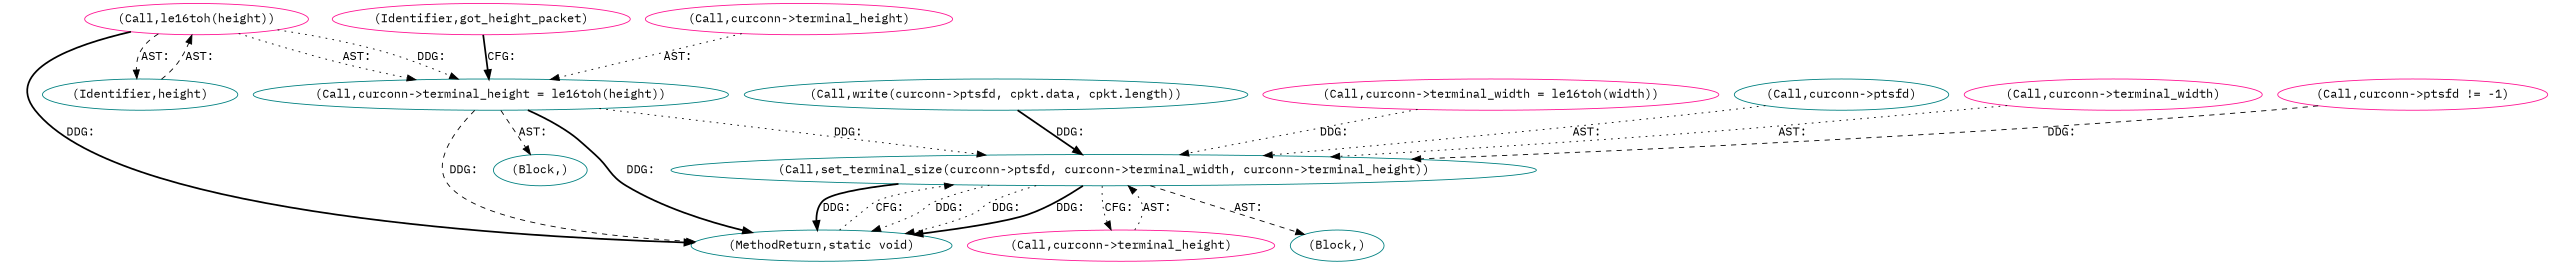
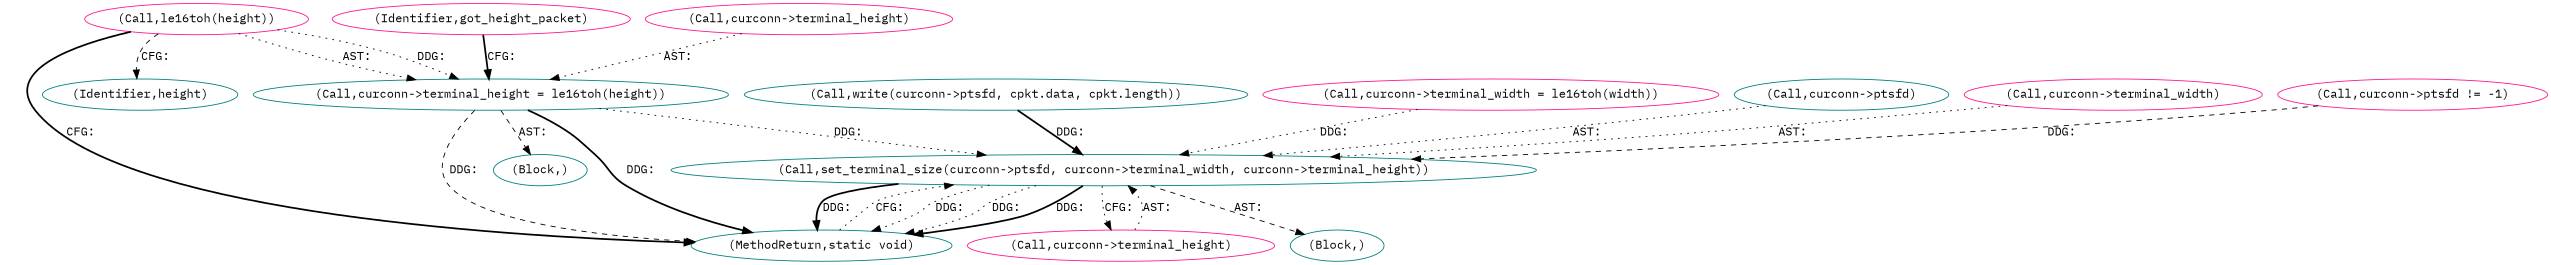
edge "(Call,le16toh(height))" -> "(Identifier,height)": label "AST: " -> "CFG: "
edge "(Identifier,height)" -> "(Call,le16toh(height))": removed, label "AST:"
edge "(Call,le16toh(height))" -> "(MethodReturn,static void)": label "DDG: " -> "CFG: "
